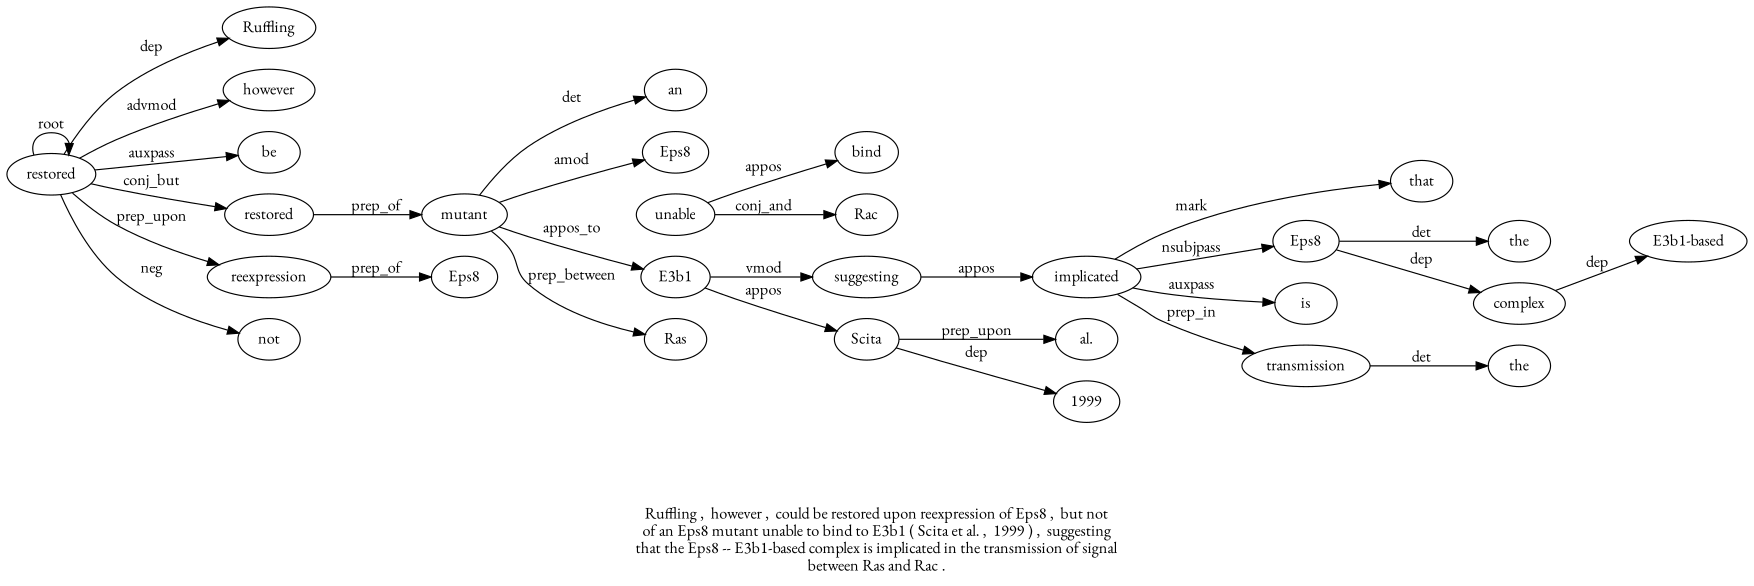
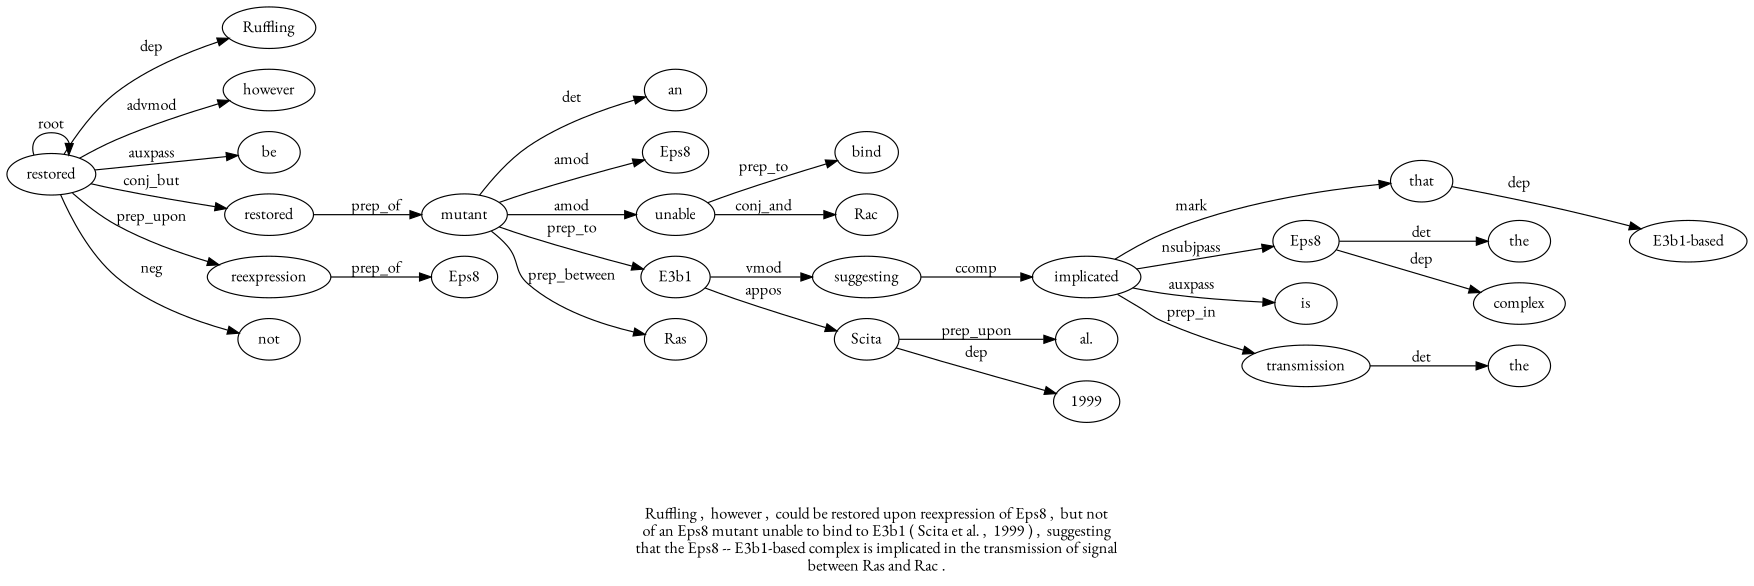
edge "unable" -> "bind": label "appos" -> "prep_to"
edge "mutant" -> "unable": added, label "amod"
edge "mutant" -> "E3b1": label "appos_to" -> "prep_to"
edge "suggesting" -> "implicated": label "appos" -> "ccomp"
edge "complex" -> "E3b1-based": now "that" -> "E3b1-based"
